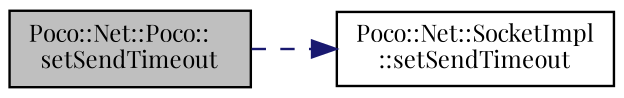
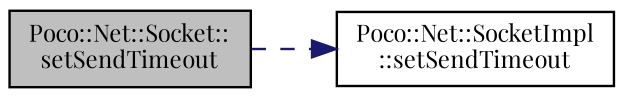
node "Poco::Net::Poco:: setSendTimeout": label "Poco::Net::Poco:: setSendTimeout" -> "Poco::Net::Socket:: setSendTimeout"
